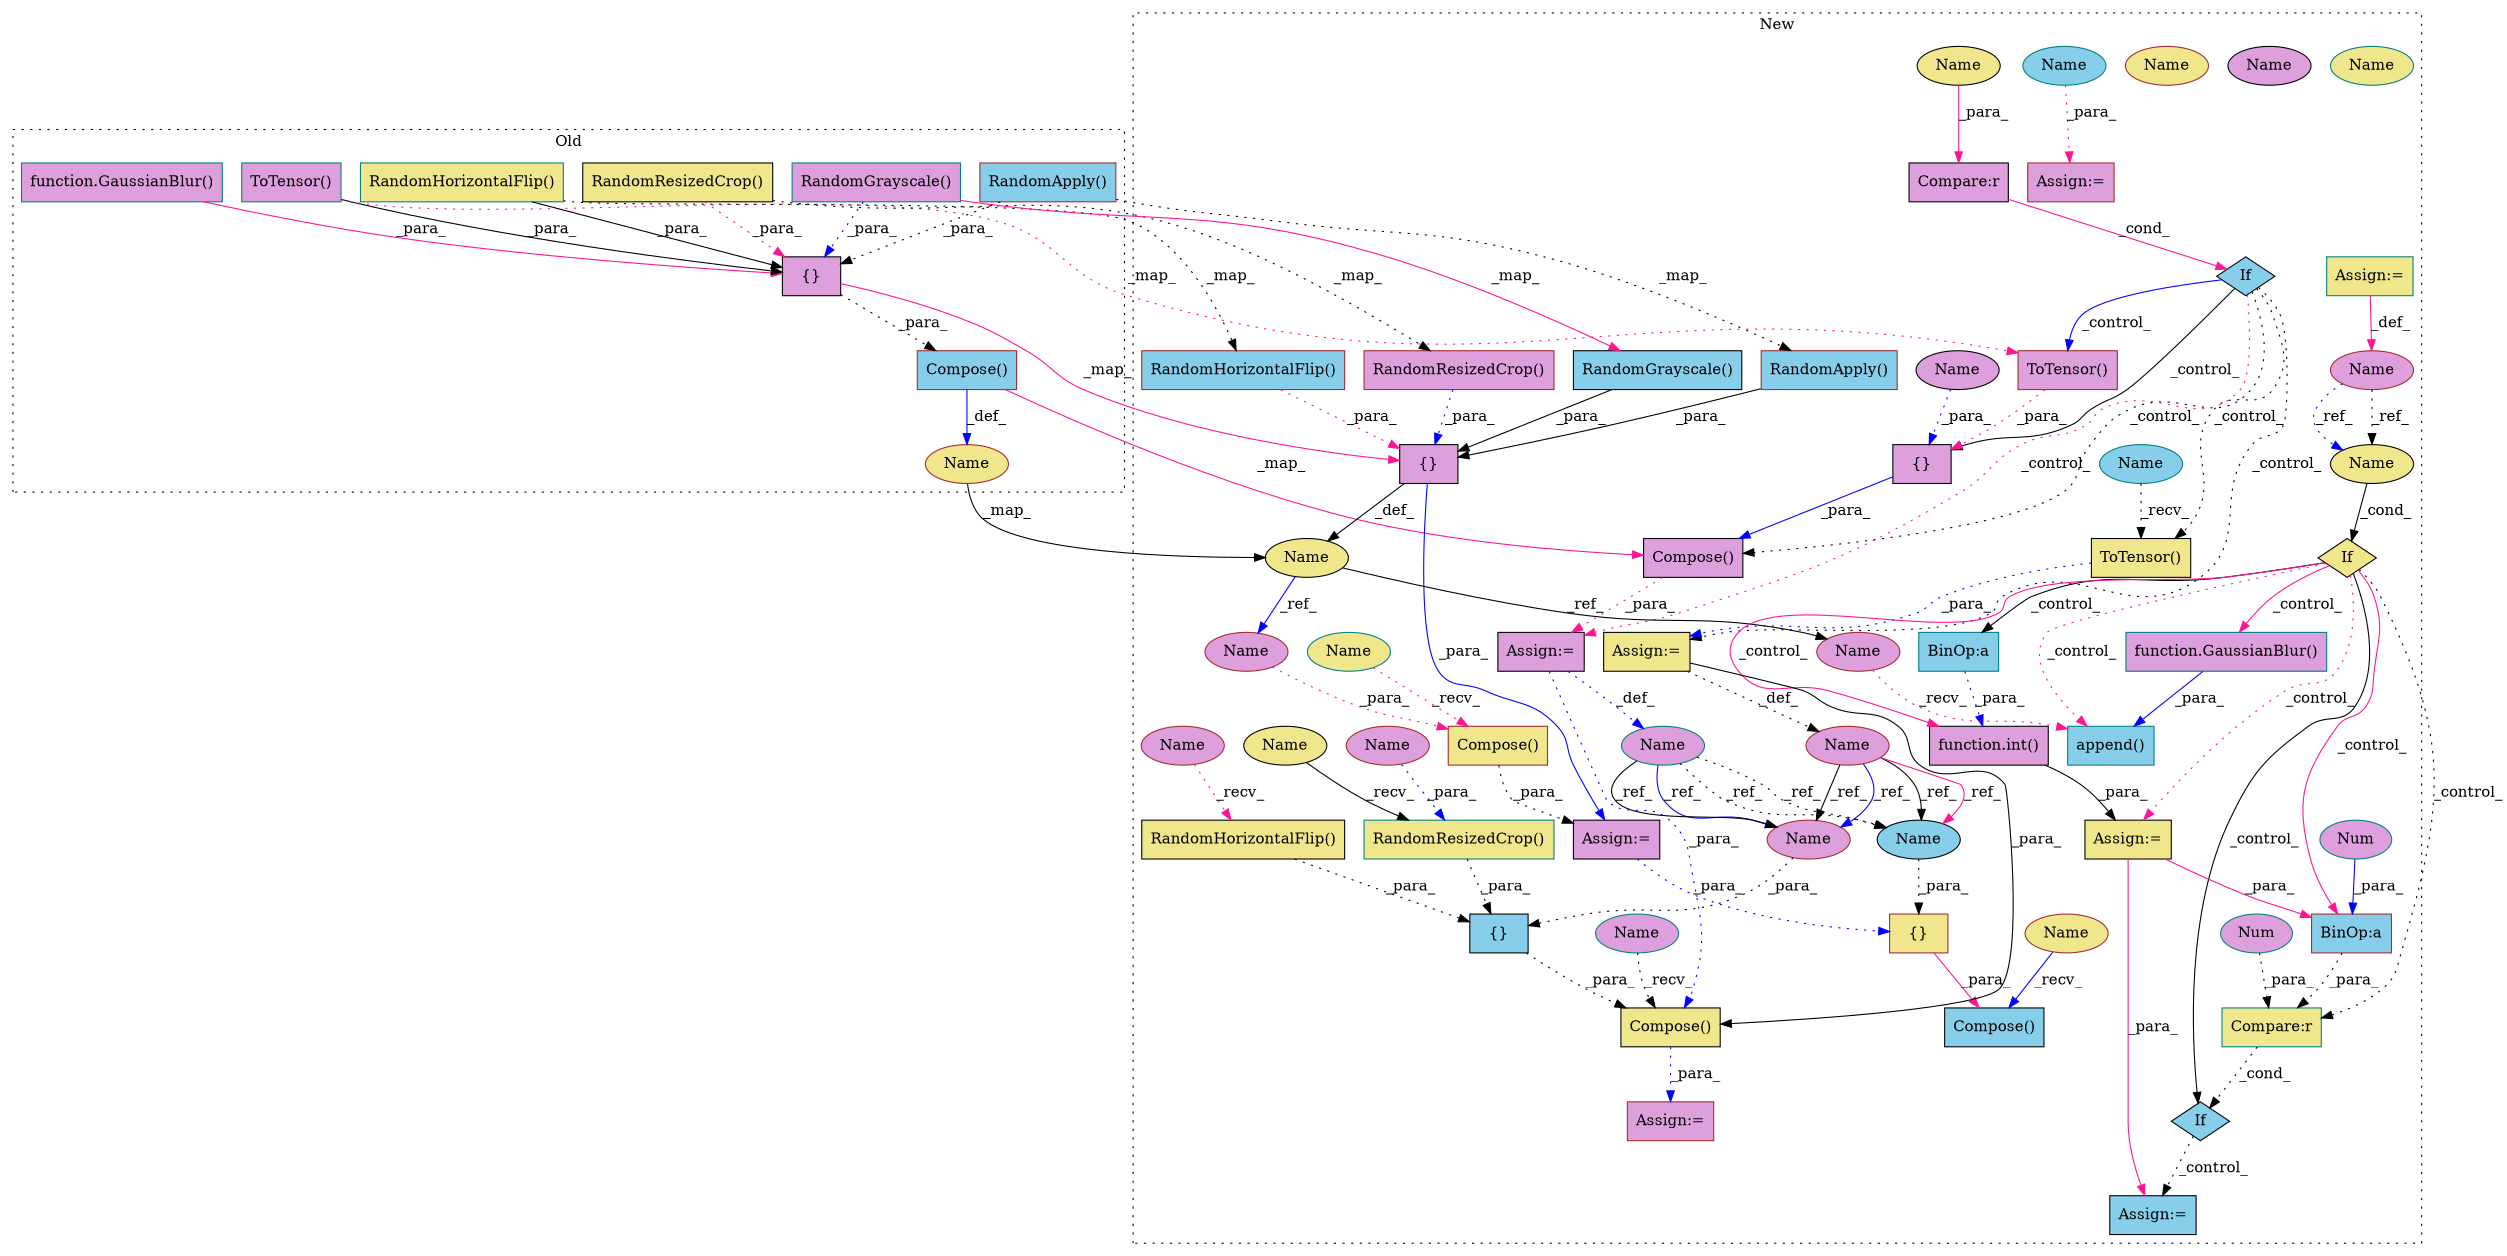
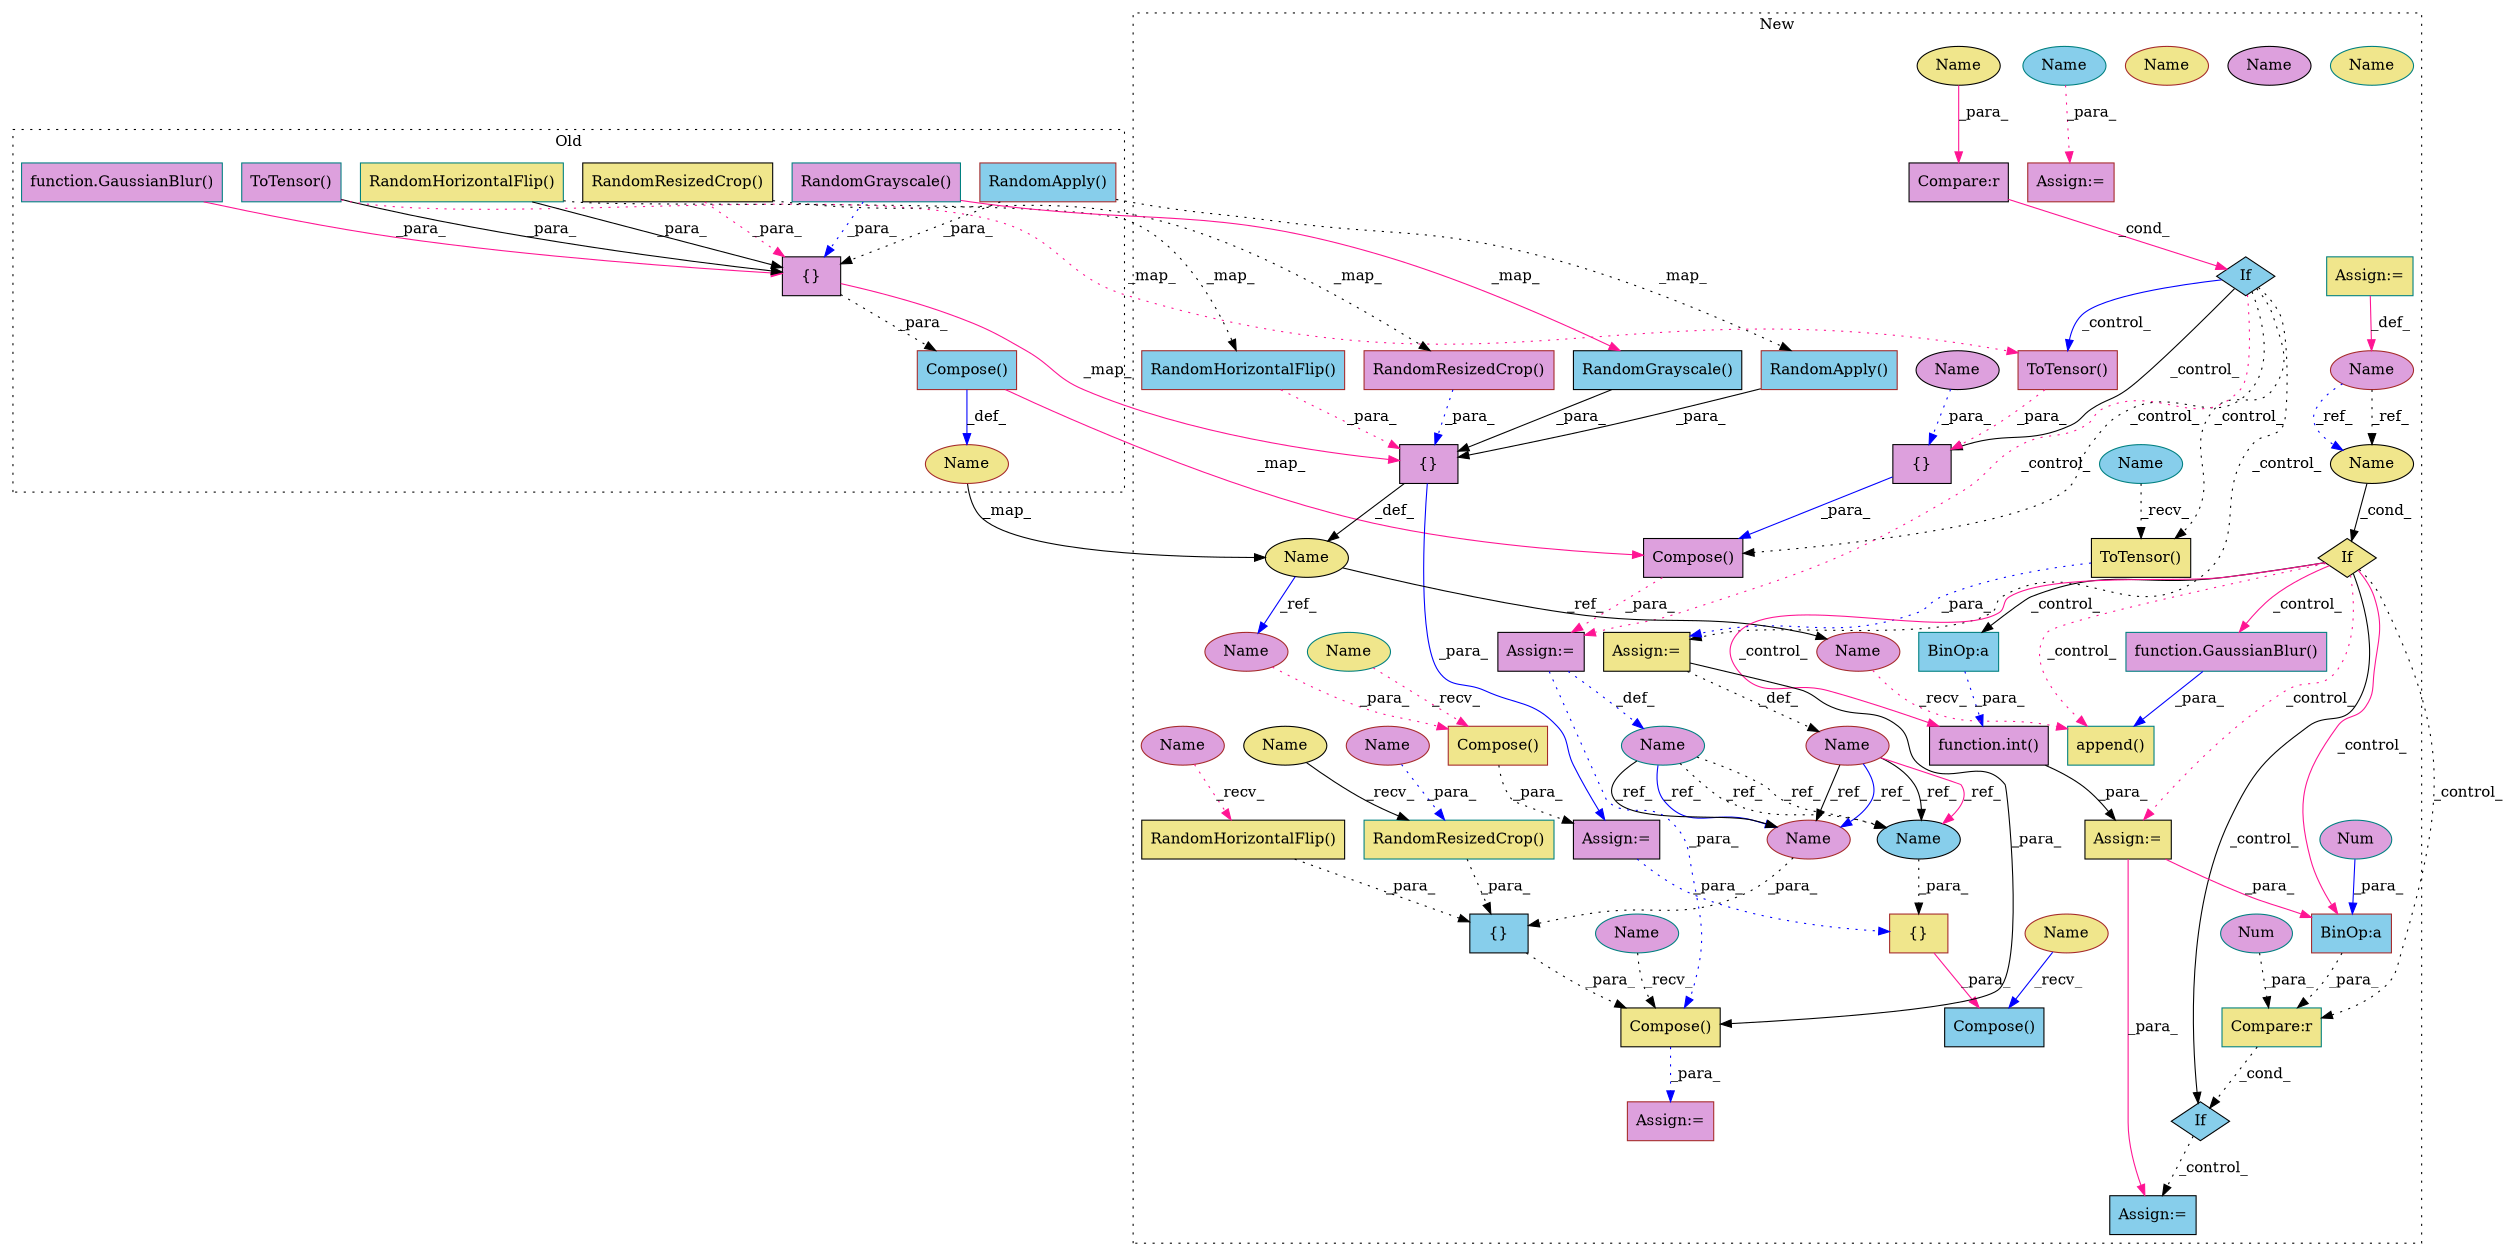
node "append()": fillcolor skyblue -> khaki
